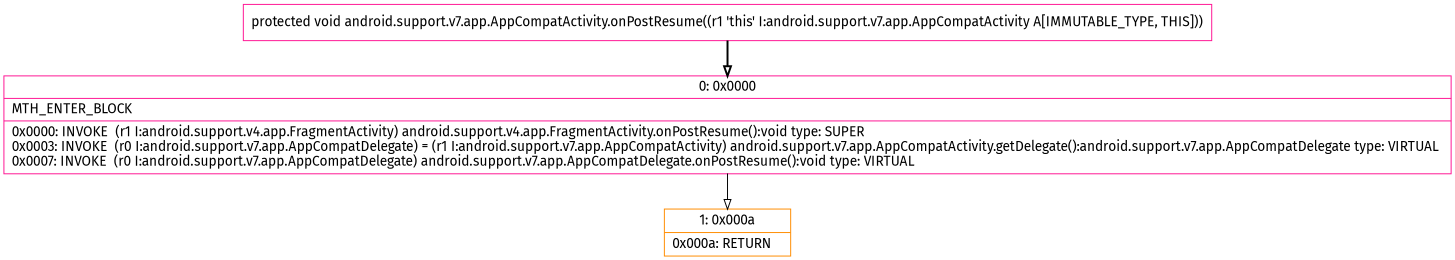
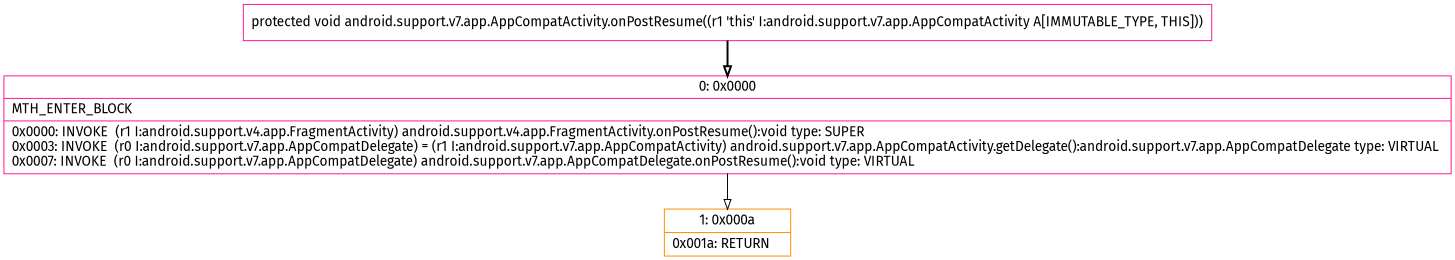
node "1: 0x000a": text "0x000a: RETURN" -> "0x001a: RETURN"
